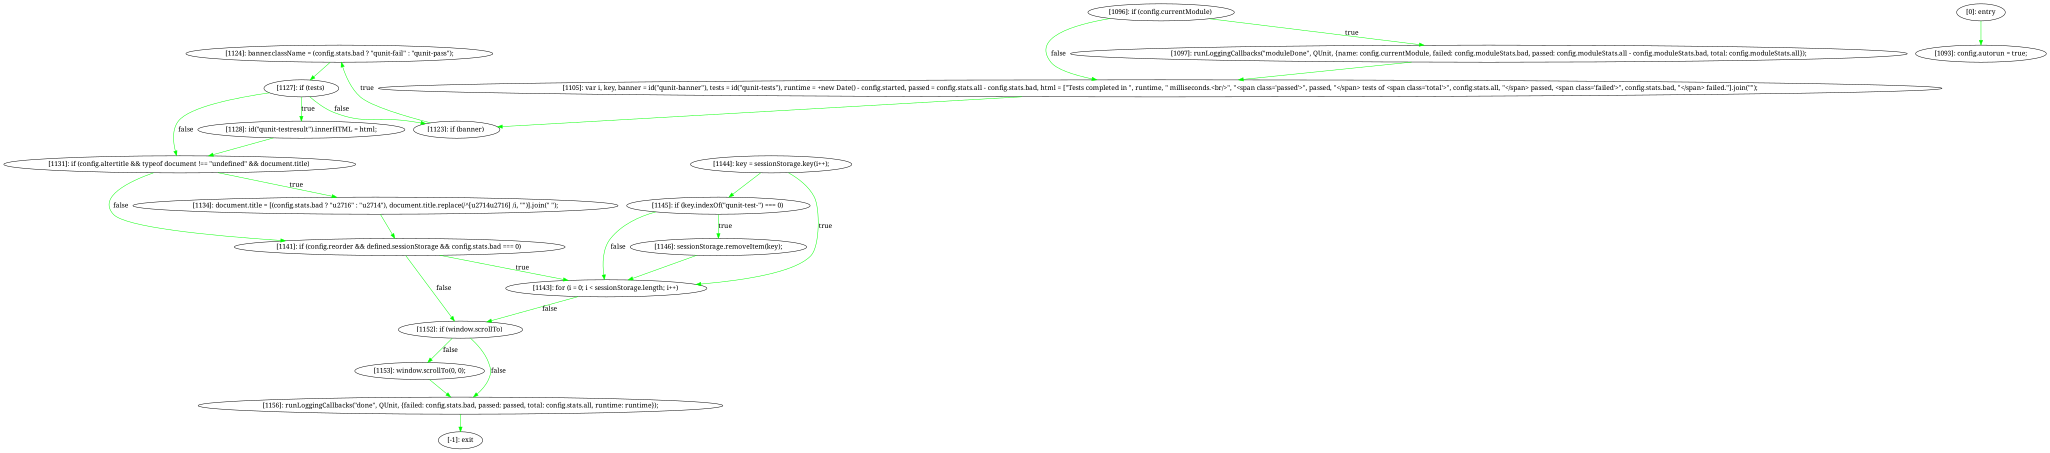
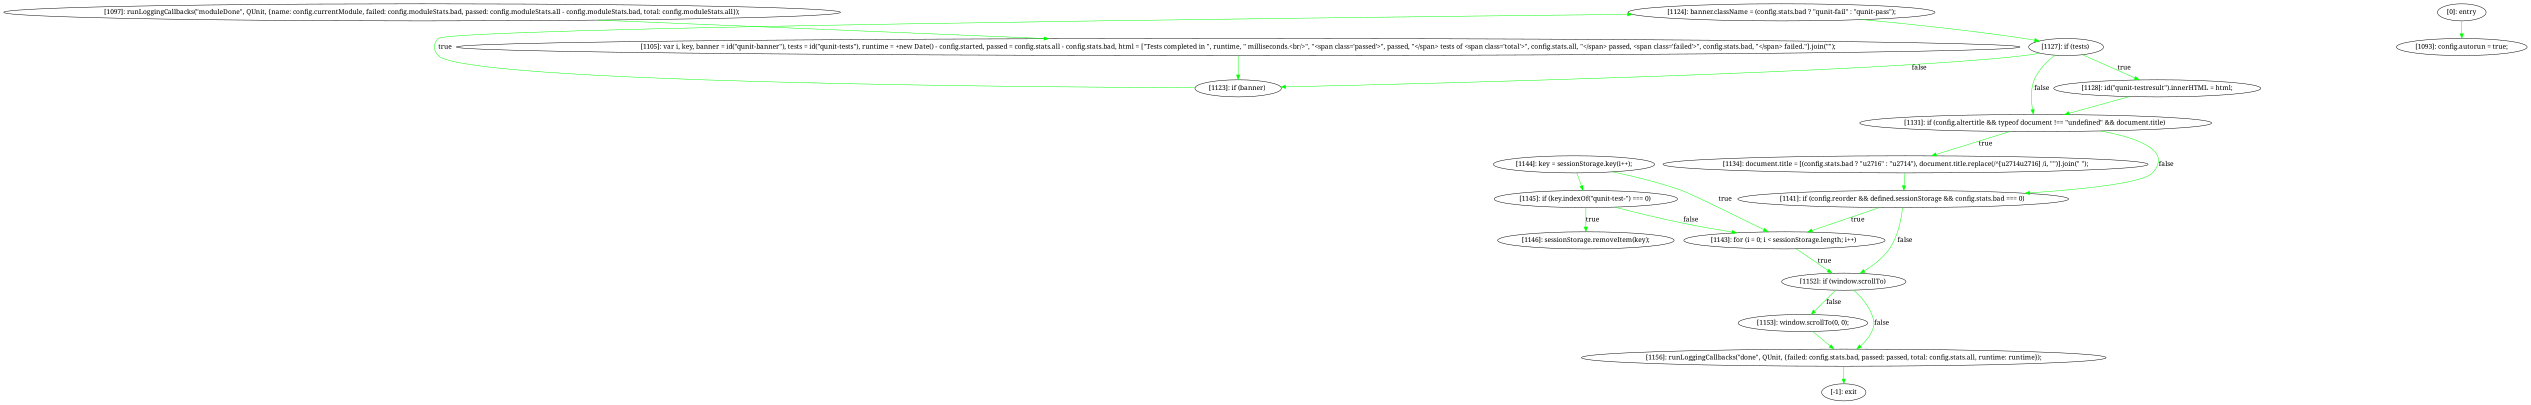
node "[1096]: if (config.currentModule)": removed
edge "[1146]: sessionStorage.removeItem(key);" -> "[1143]: for (i = 0; i < sessionStorage.length; i++)": removed
edge "[1143]: for (i = 0; i < sessionStorage.length; i++)" -> "[1152]: if (window.scrollTo)": label "false" -> "true"
